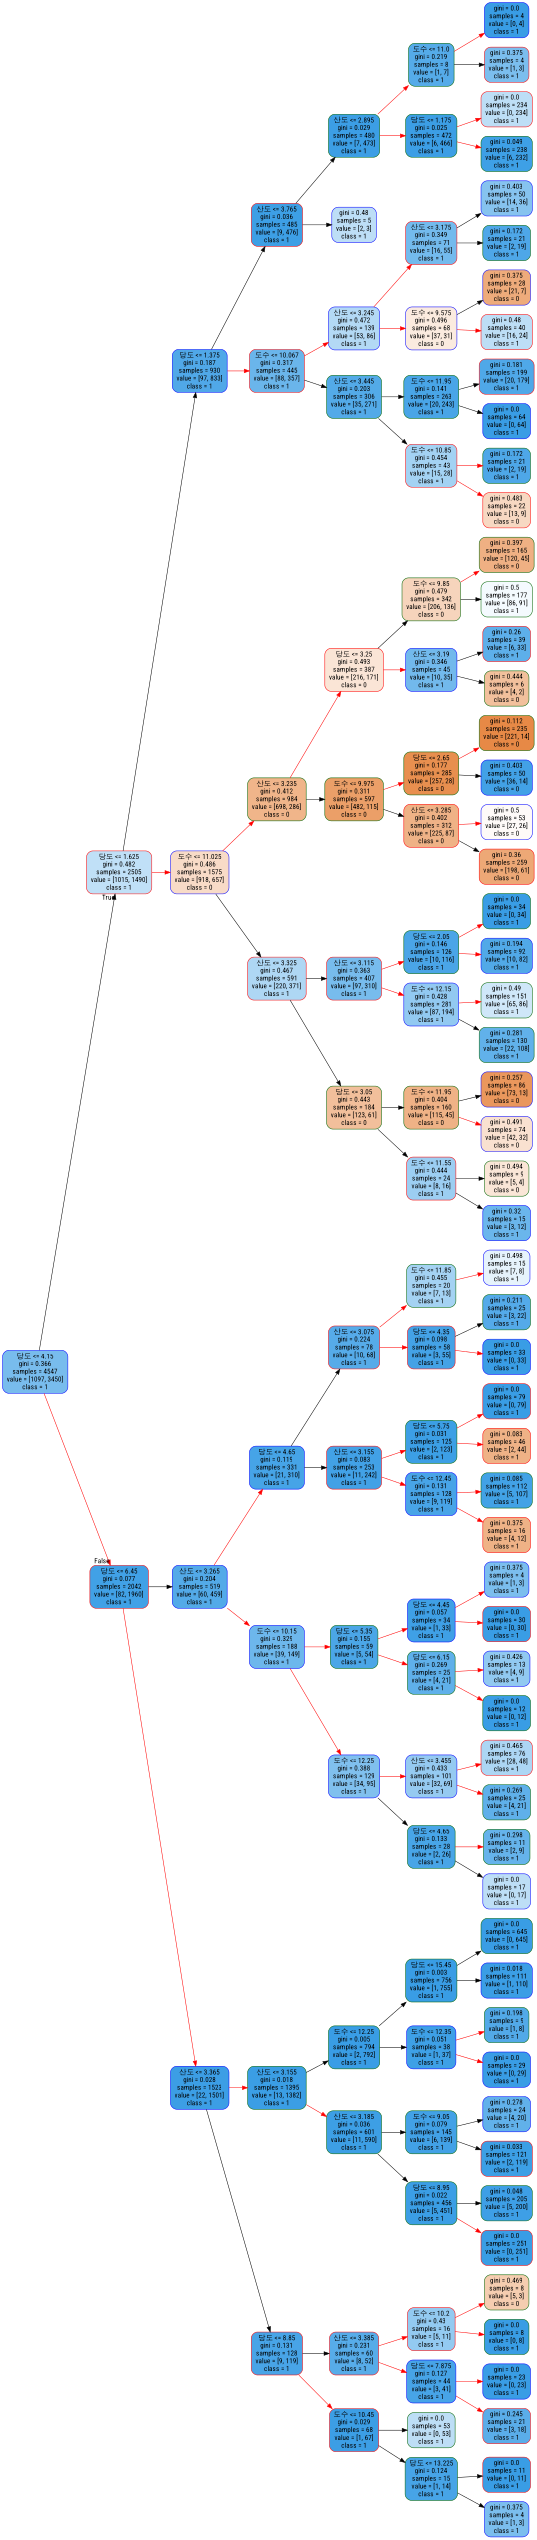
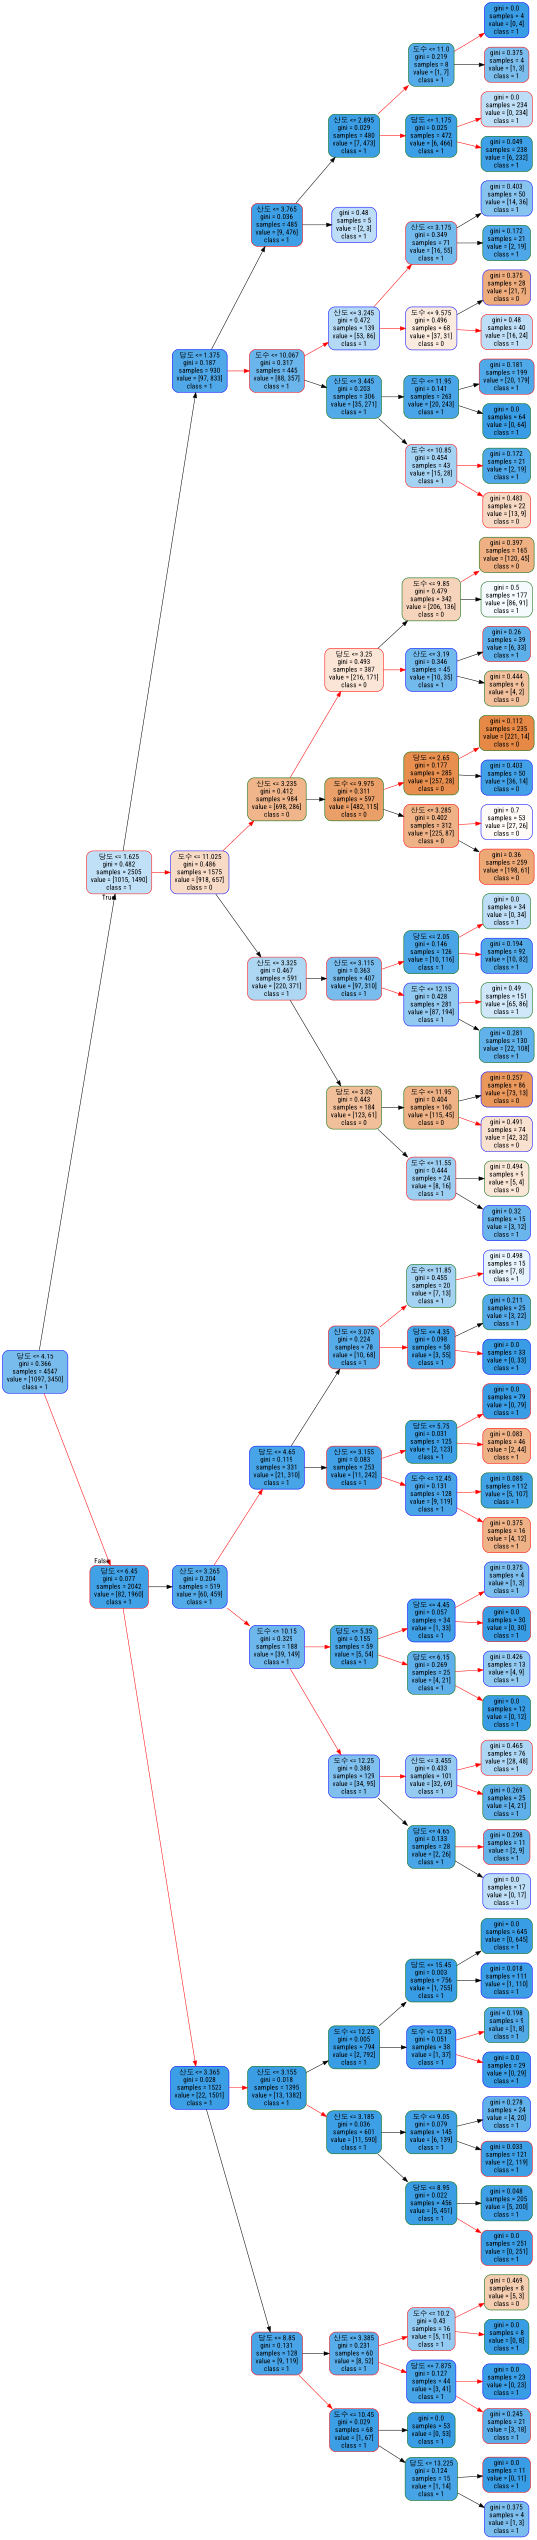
node "gini = 0.0 samples = 64 value = [0, 64] class = 1": color blue -> darkgreen
node "gini = 0.5 samples = 53 value = [27, 26] class = 0": label "gini = 0.5 samples = 53 value = [27, 26] class = 0" -> "gini = 0.7 samples = 53 value = [27, 26] class = 0"
node "gini = 0.0 samples = 34 value = [0, 34] class = 1": fillcolor #399de5 -> #bddef6
node "gini = 0.298 samples = 11 value = [2, 9] class = 1": color darkgreen -> red
node "gini = 0.0 samples = 53 value = [0, 53] class = 1": fillcolor #bddef6 -> #399de5
